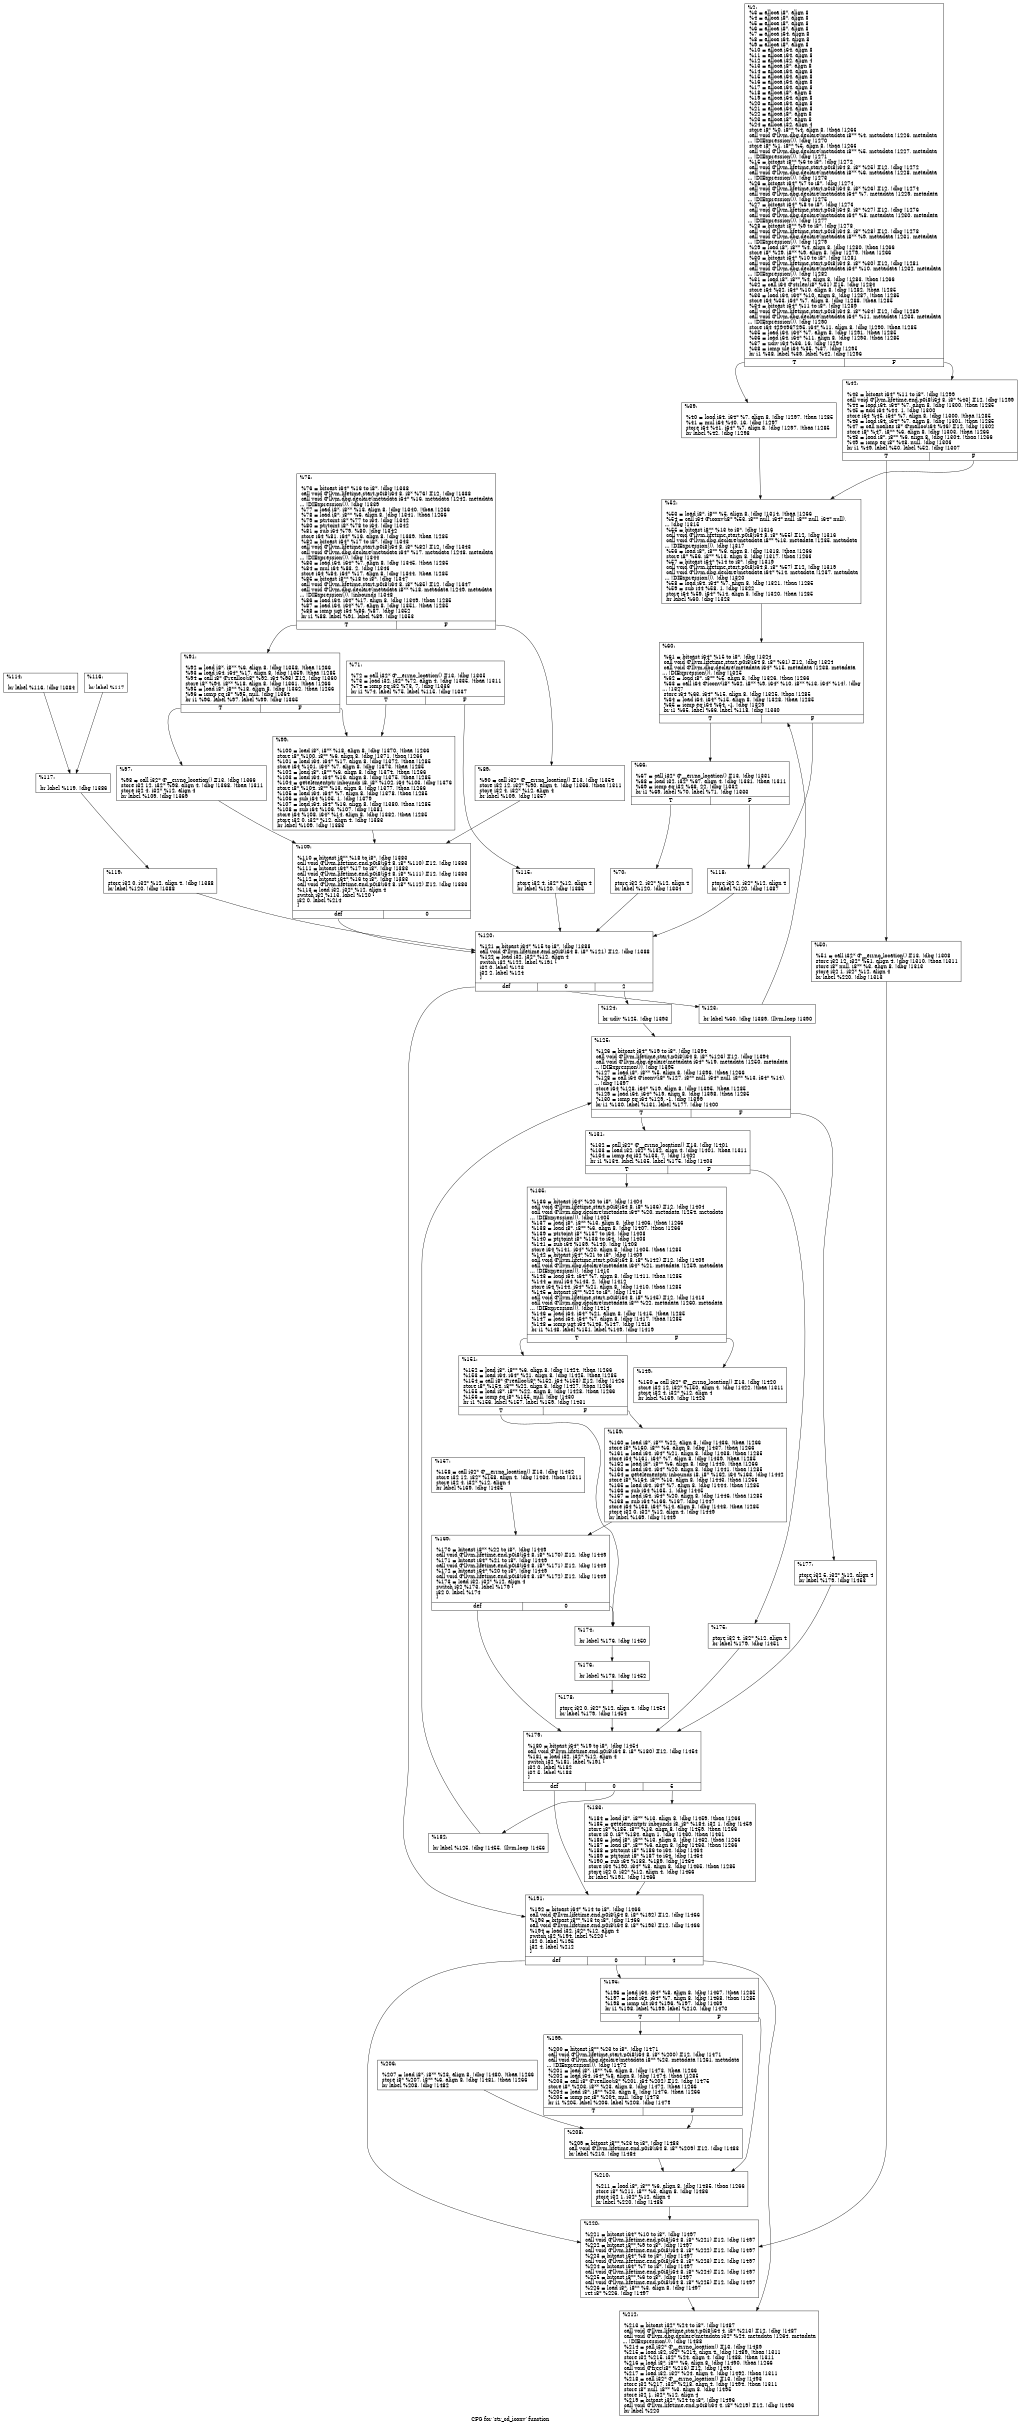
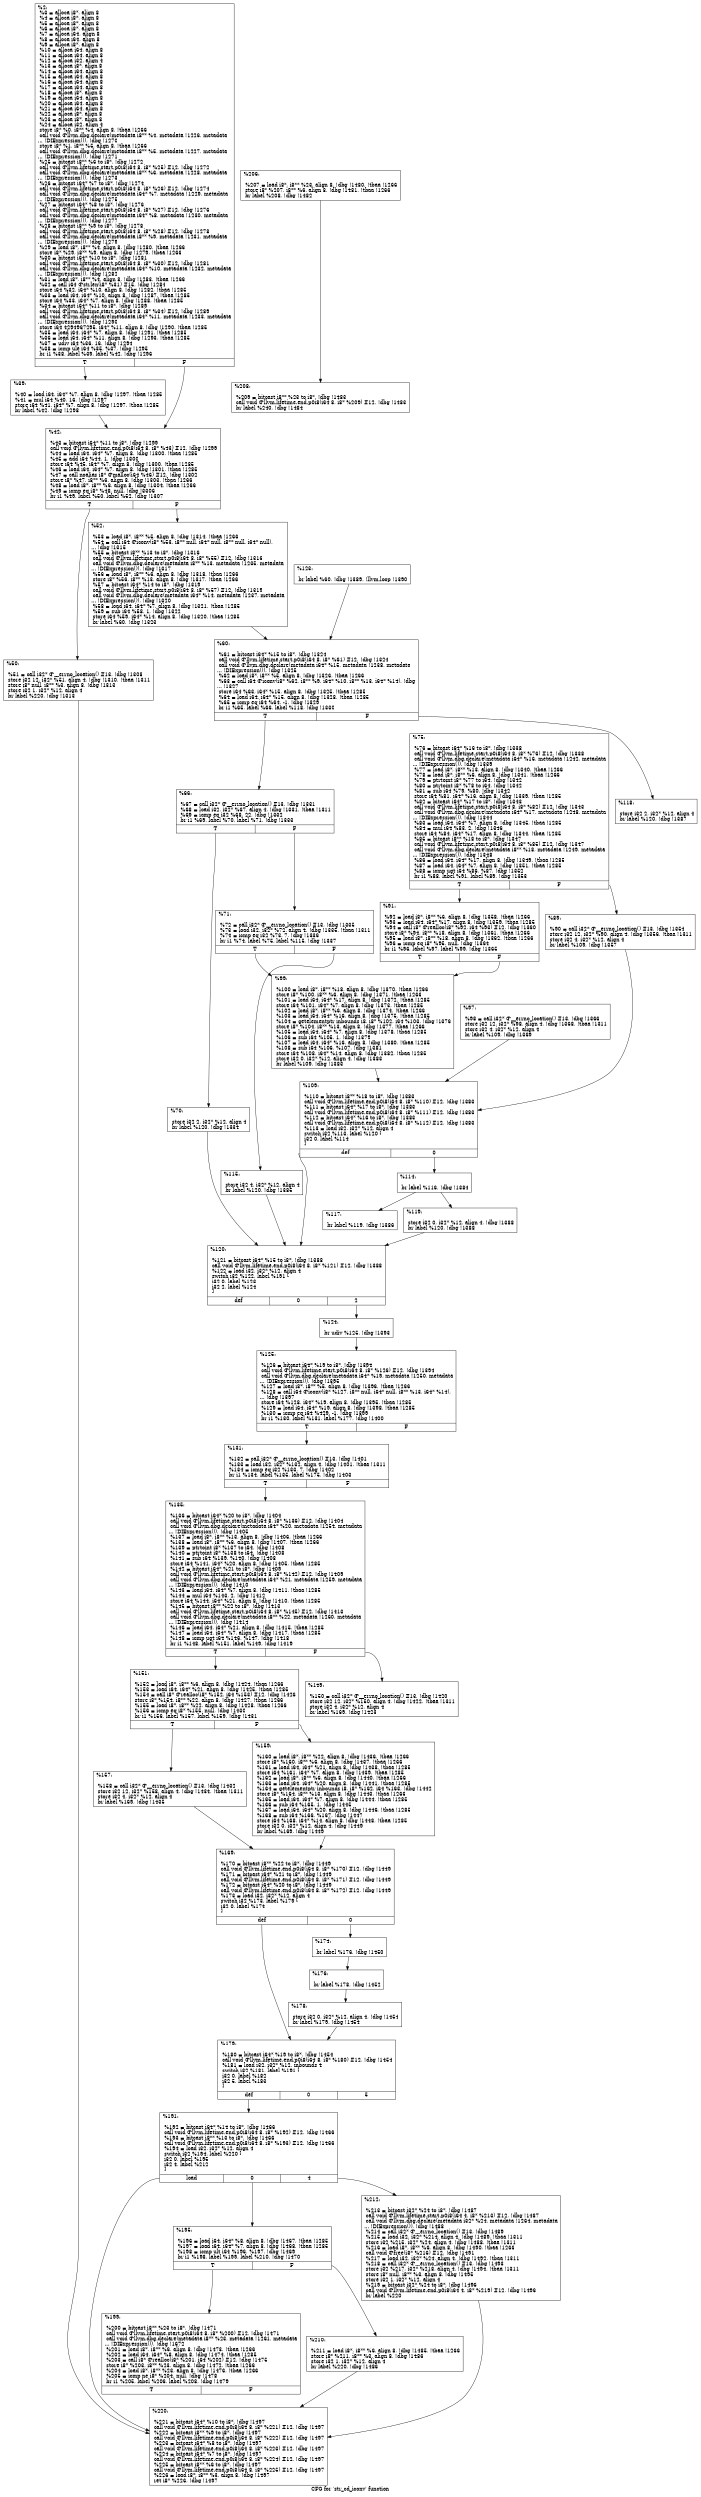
node "%2:": text "%15 = bitcast i8** %6 to i8*, !dbg !1272" -> "%25 = bitcast i8** %6 to i8*, !dbg !1272"
node "%42:": text "%49 = icmp eq i8* %48, null, !dbg !1306" -> "%49 = icmp eq i8* %48, null, !dbg !3306"
edge "%39:" -> "%52:": now "%39:" -> "%42:"
node "%52:": text "%59 = sub i44 %58, 1, !dbg !1322" -> "%59 = sub i64 %58, 1, !dbg !1322"
node "%75:": text "... !DIExpression()), !inbounds !1348" -> "... !DIExpression()), !dbg !1348"
node "%116:": removed
edge "%91:" -> "%97:": removed
edge "%117:" -> "%119:": now "%114:" -> "%119:"
edge "%66:" -> "%118:": now "%66:" -> "%71:"
node "%109:": text "i32 0, label %214" -> "i32 0, label %114"
edge "%118:" -> "%120:": removed
edge "%120:" -> "%123:": removed
node "%125:": text "%130 = icmp eq i64 %129, -1, !dbg !1399" -> "%130 = icmp eq i64 %429, -1, !dbg !1399"
edge "%109:" -> "%114:": added
edge "%120:" -> "%191:": removed
edge "%151:" -> "%174:": now "%151:" -> "%157:"
node "%177:": removed
node "%175:": removed
node "%179:": text "%181 = load i32, i32* %12, align 4" -> "%181 = load i32, i32* %12, inbounds 4"
node "%182:": removed
node "%183:": removed
node "%191:": text "def" -> "load"
node "%199:": text "... !DIExpression()), !dbg !1472" -> "... !DIExpression()), !dbg !1672"
edge "%199:" -> "%208:": removed
node "%208:": text "br label %210, !dbg !1484" -> "br label %240, !dbg !1484"
edge "%208:" -> "%210:": removed
edge "%220:" -> "%212:": reversed
